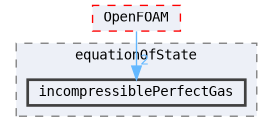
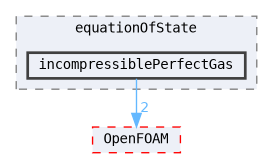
edge "OpenFOAM" -> "incompressiblePerfectGas": reversed
